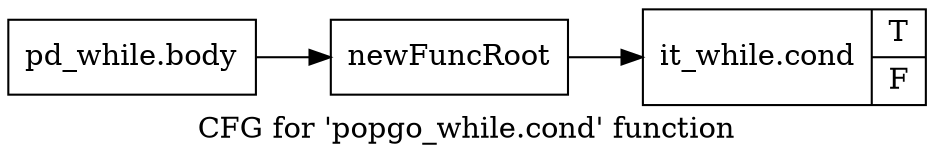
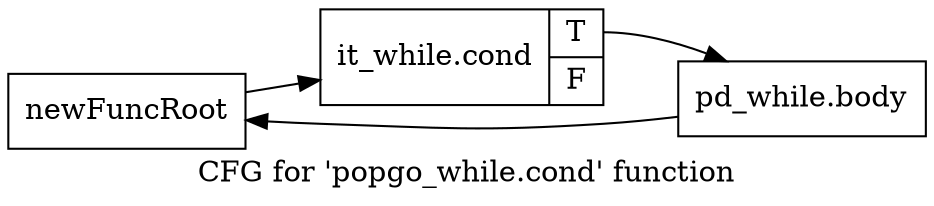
edge "it_while.cond" -> "pd_while.body": added
